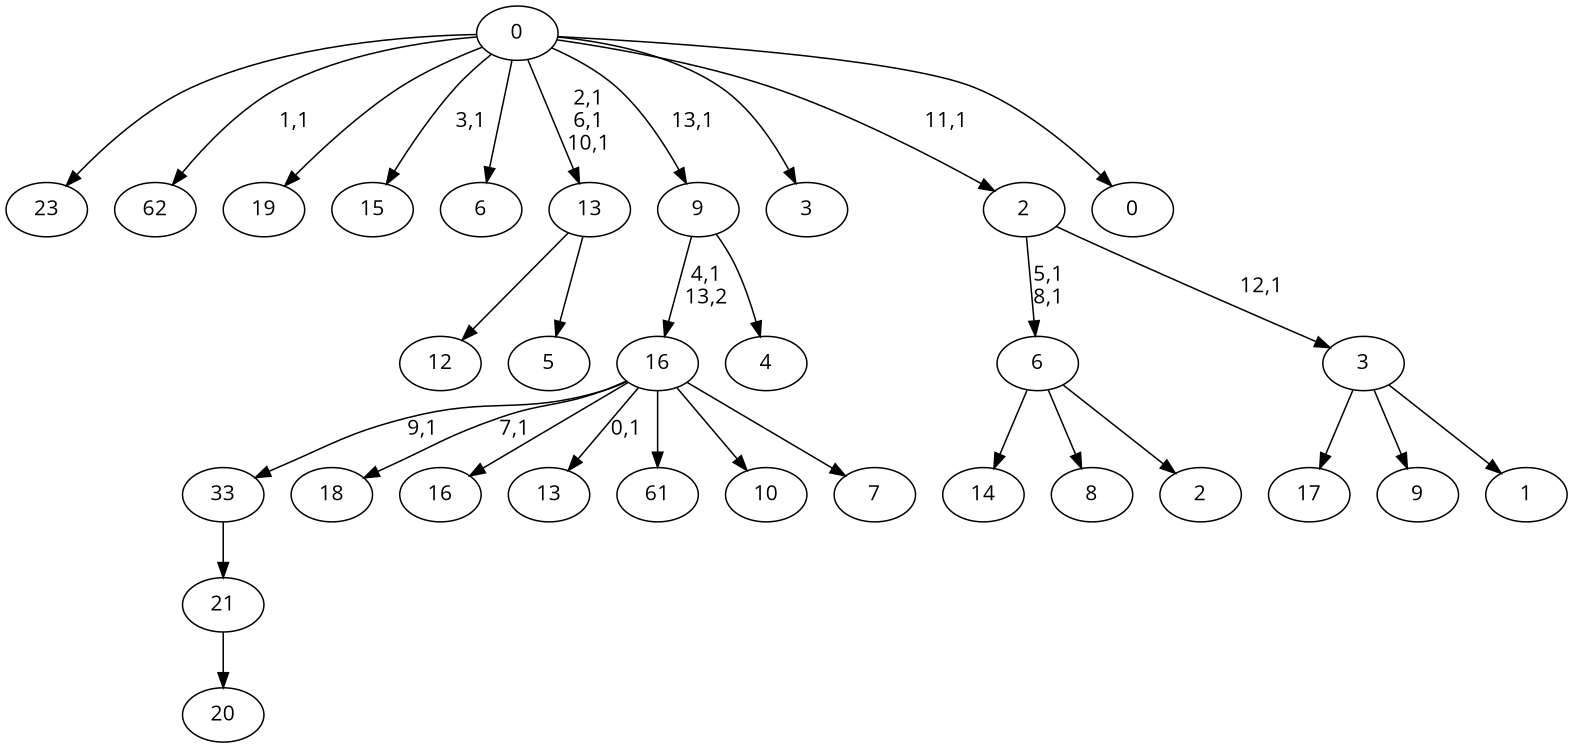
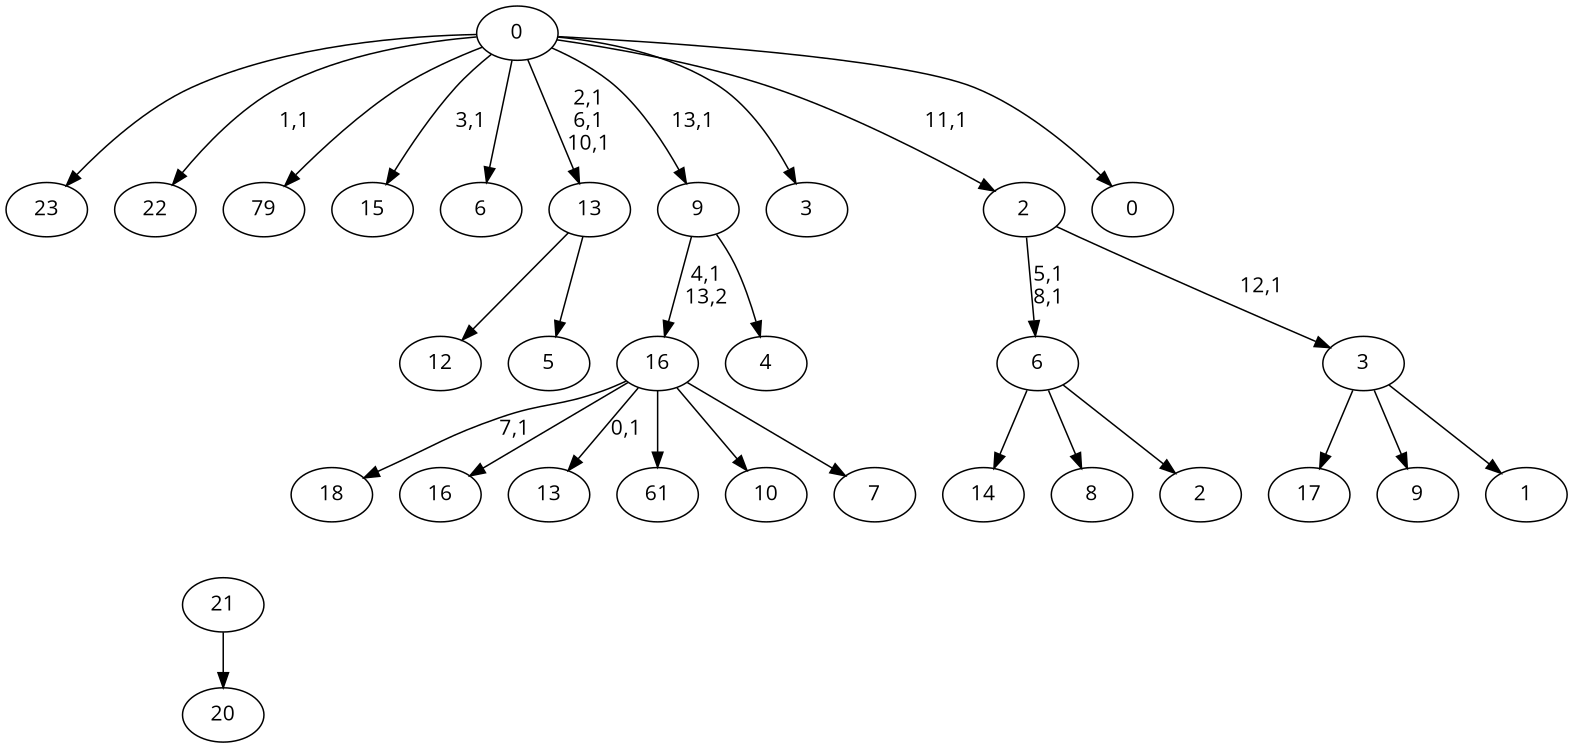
node "62": label "62" -> "22"
node "19": label "19" -> "79"
node "33": removed
